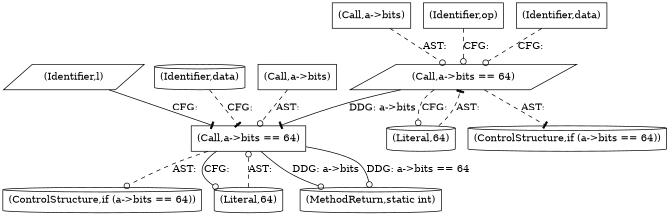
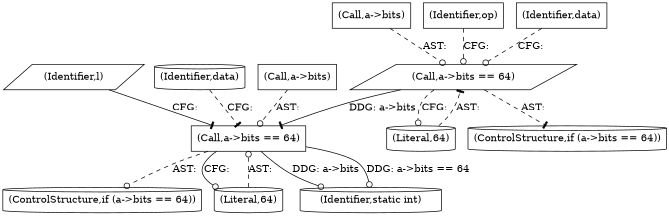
node "(MethodReturn,static int)": label "(MethodReturn,static int)" -> "(Identifier,static int)"
